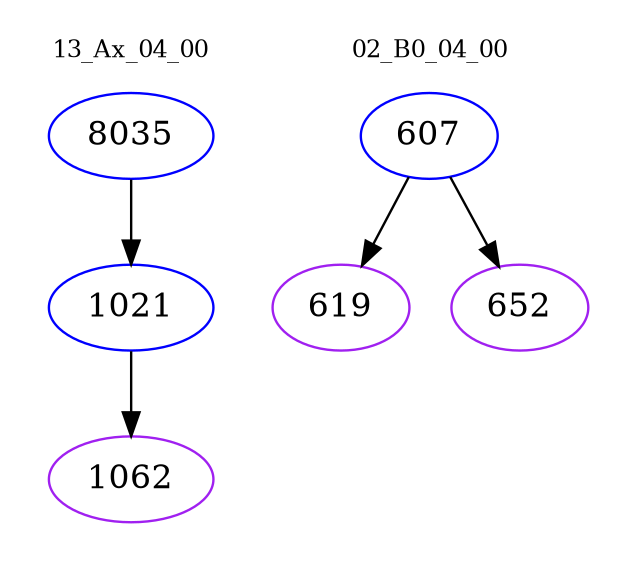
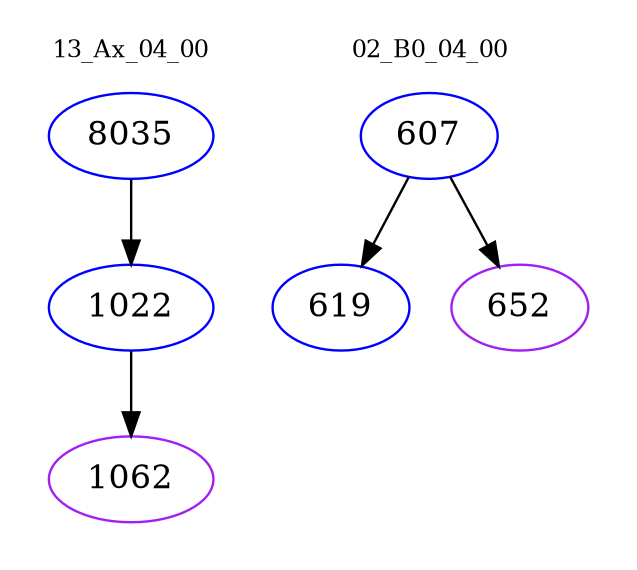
node "1021": label "1021" -> "1022"
node "619": color purple -> blue
